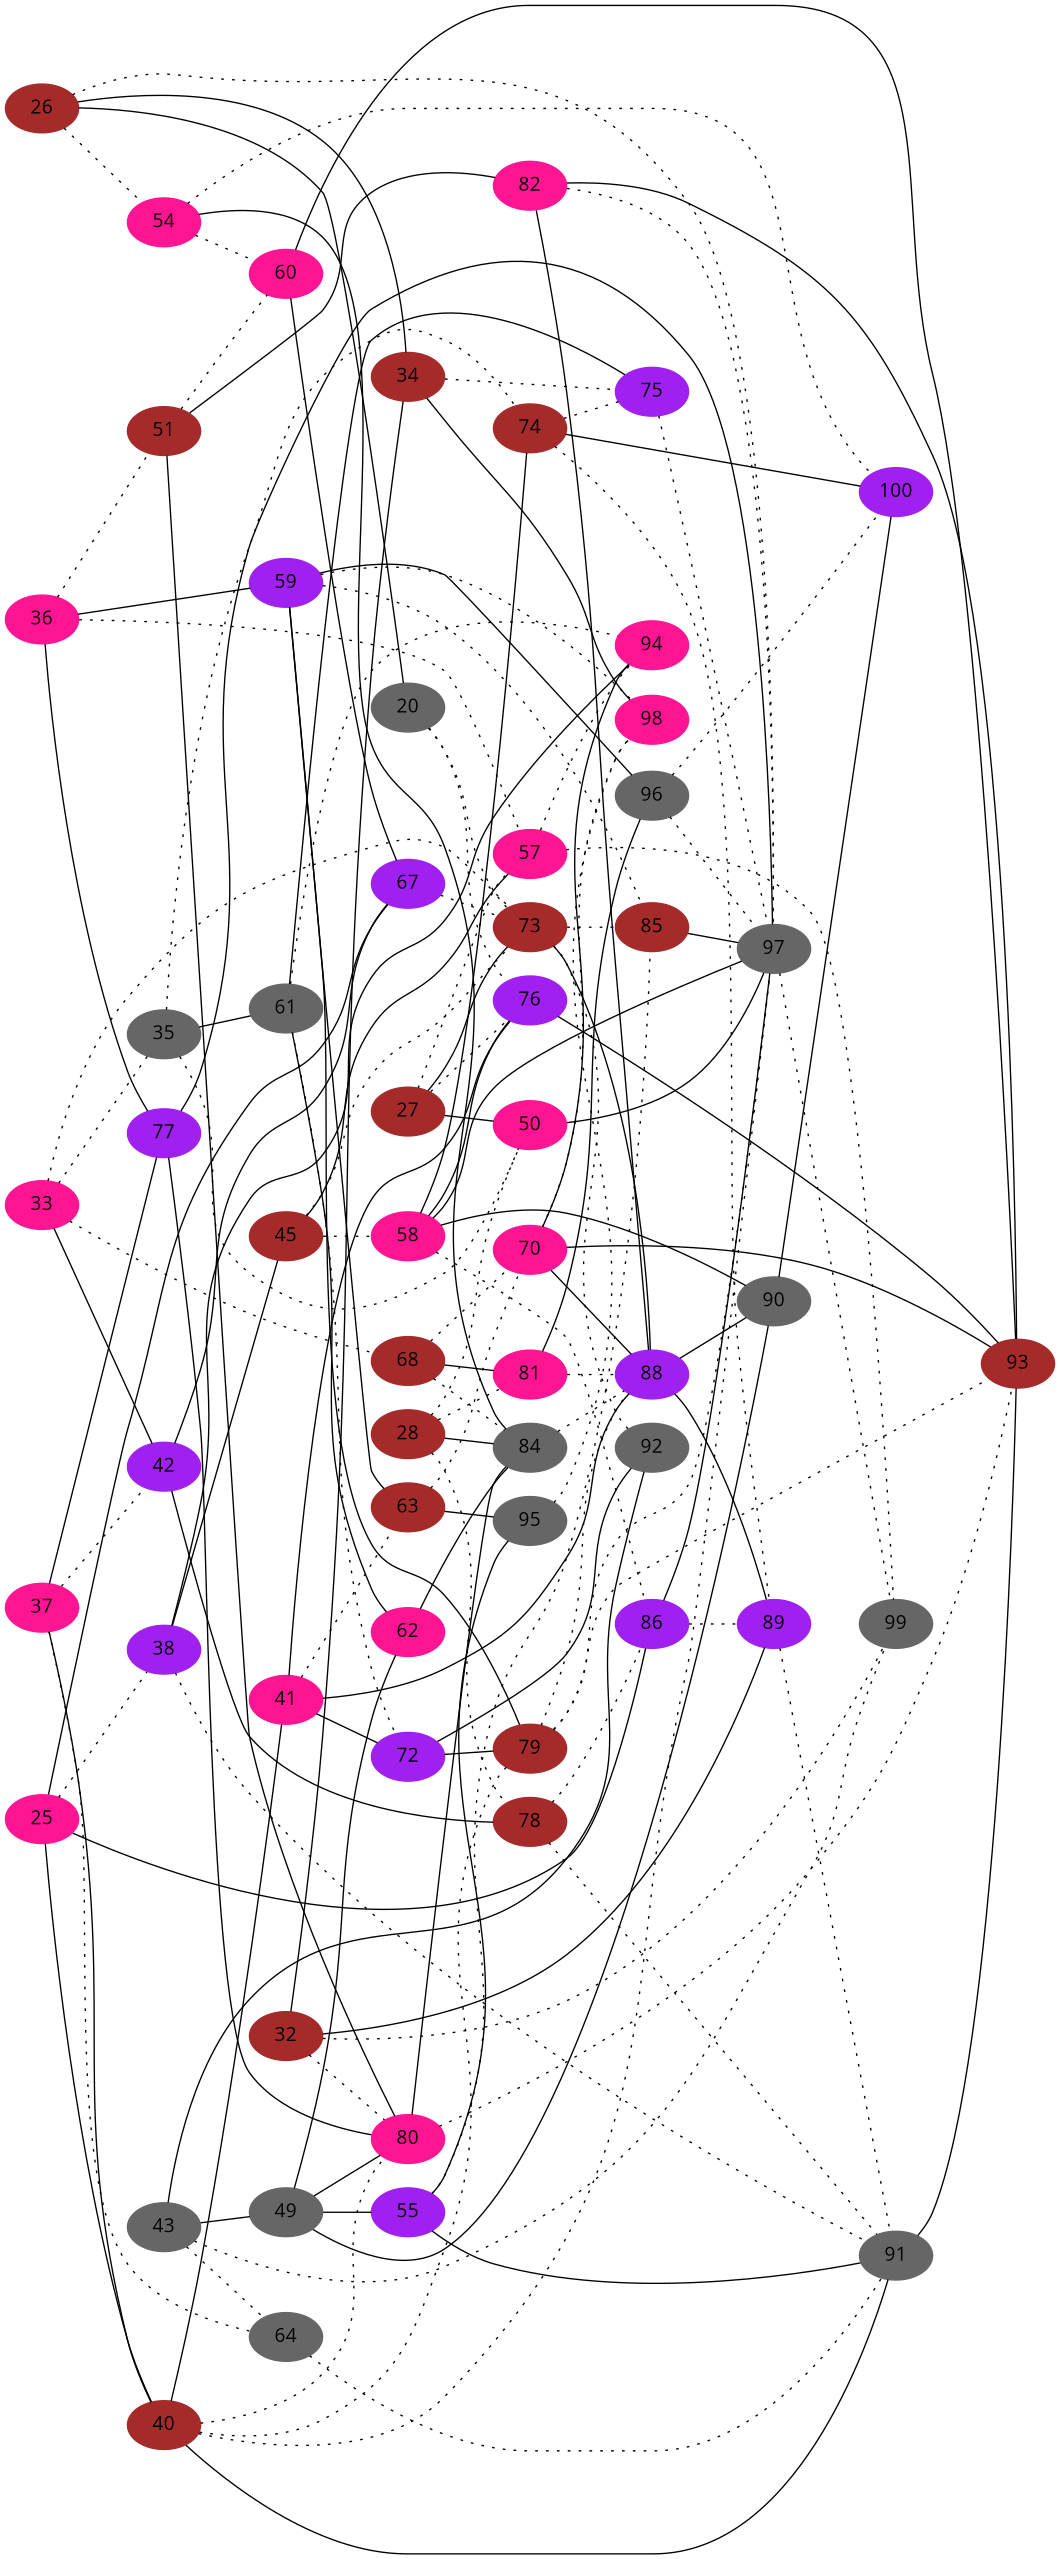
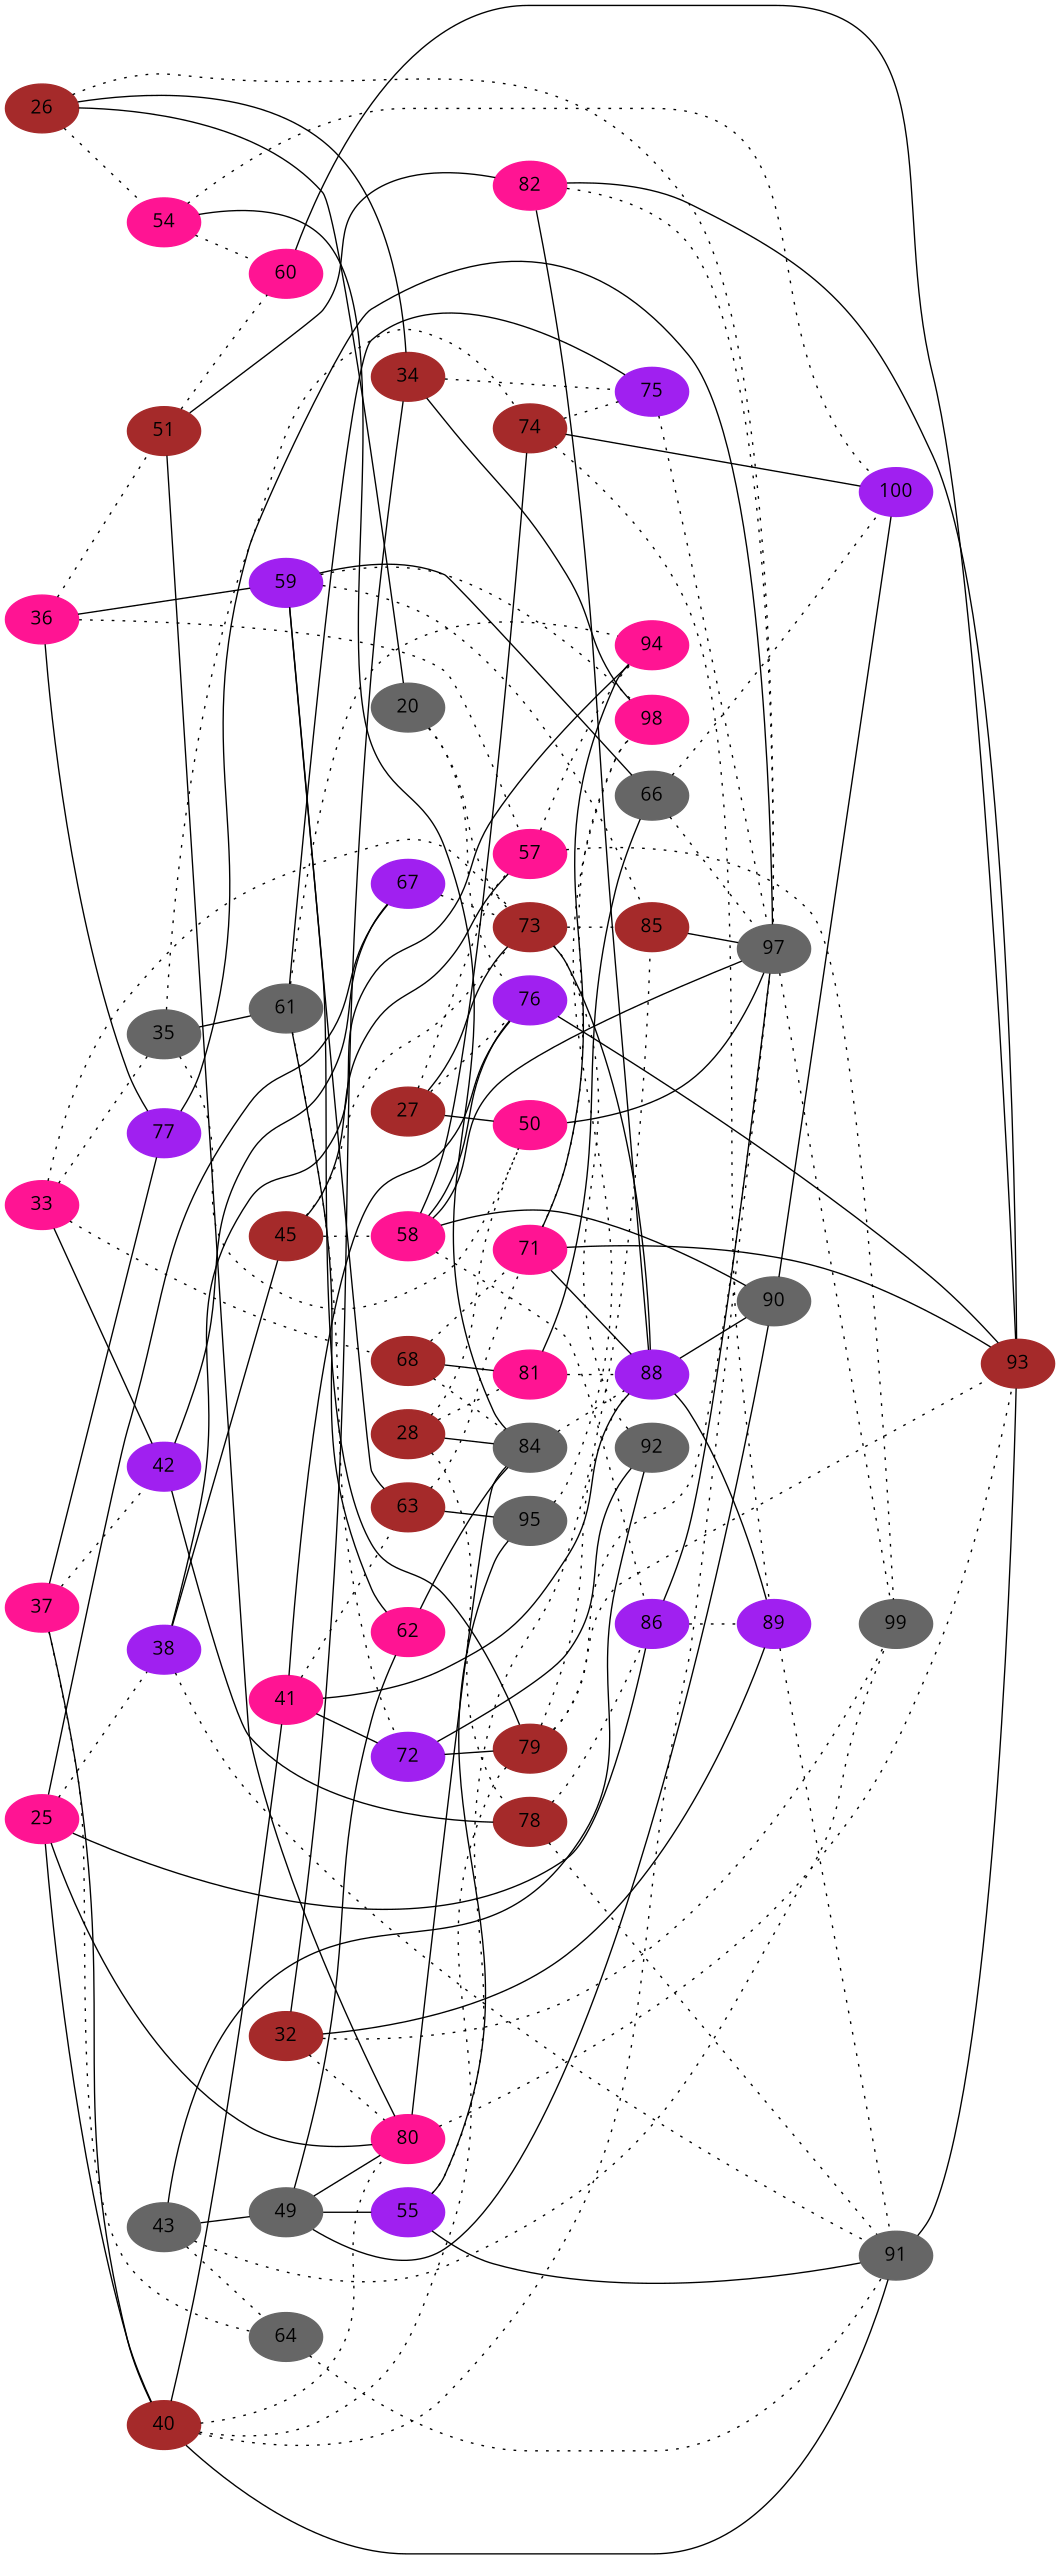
edge "60" -- "67": removed
node "96": label "96" -> "66"
node "70": label "70" -> "71"
edge "77" -- "80": now "25" -- "80"
